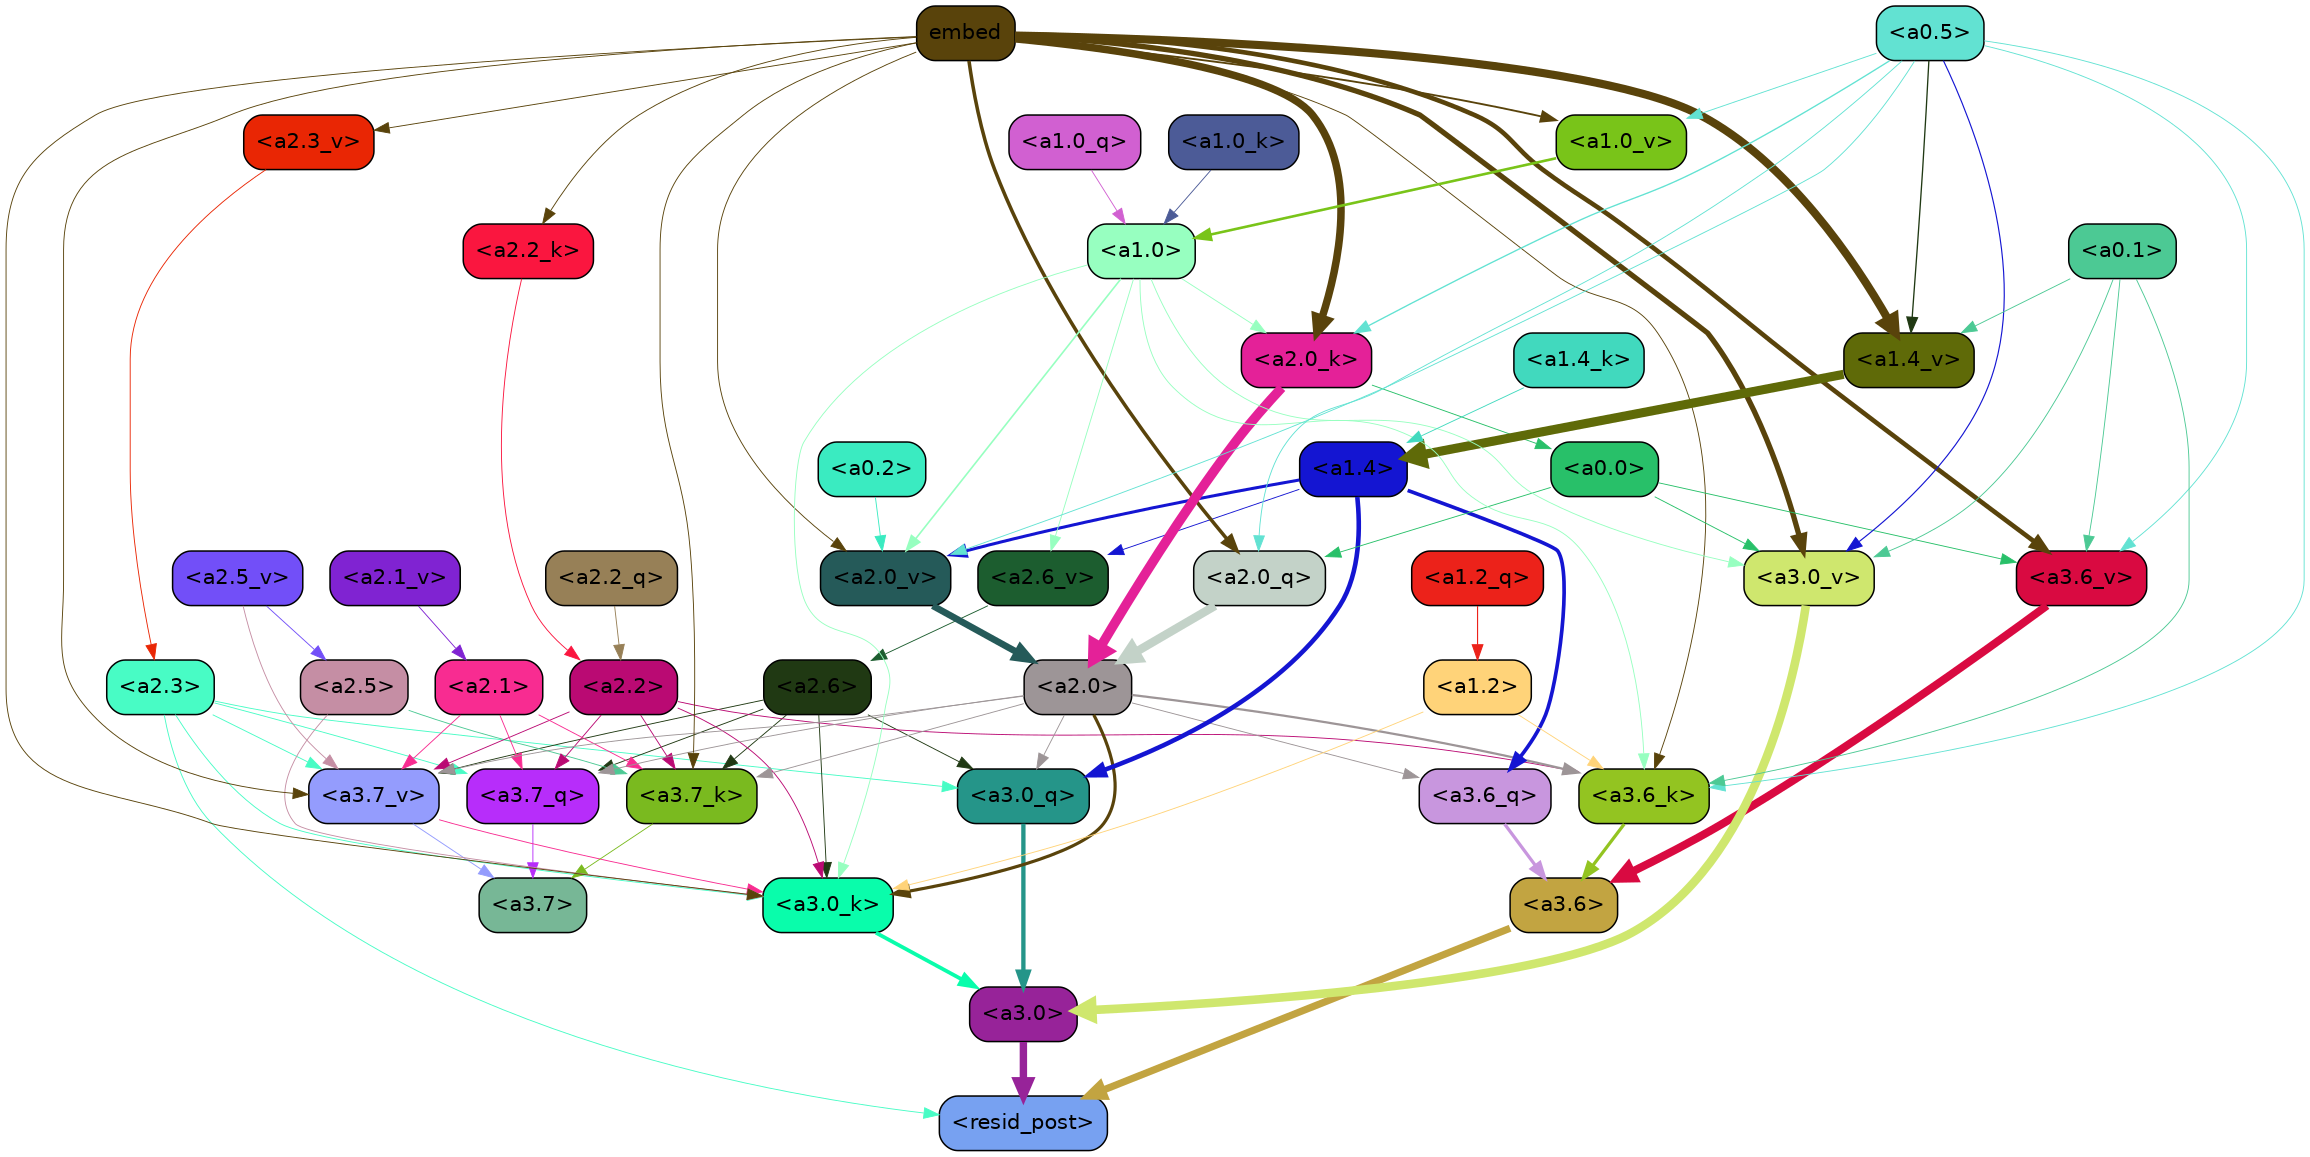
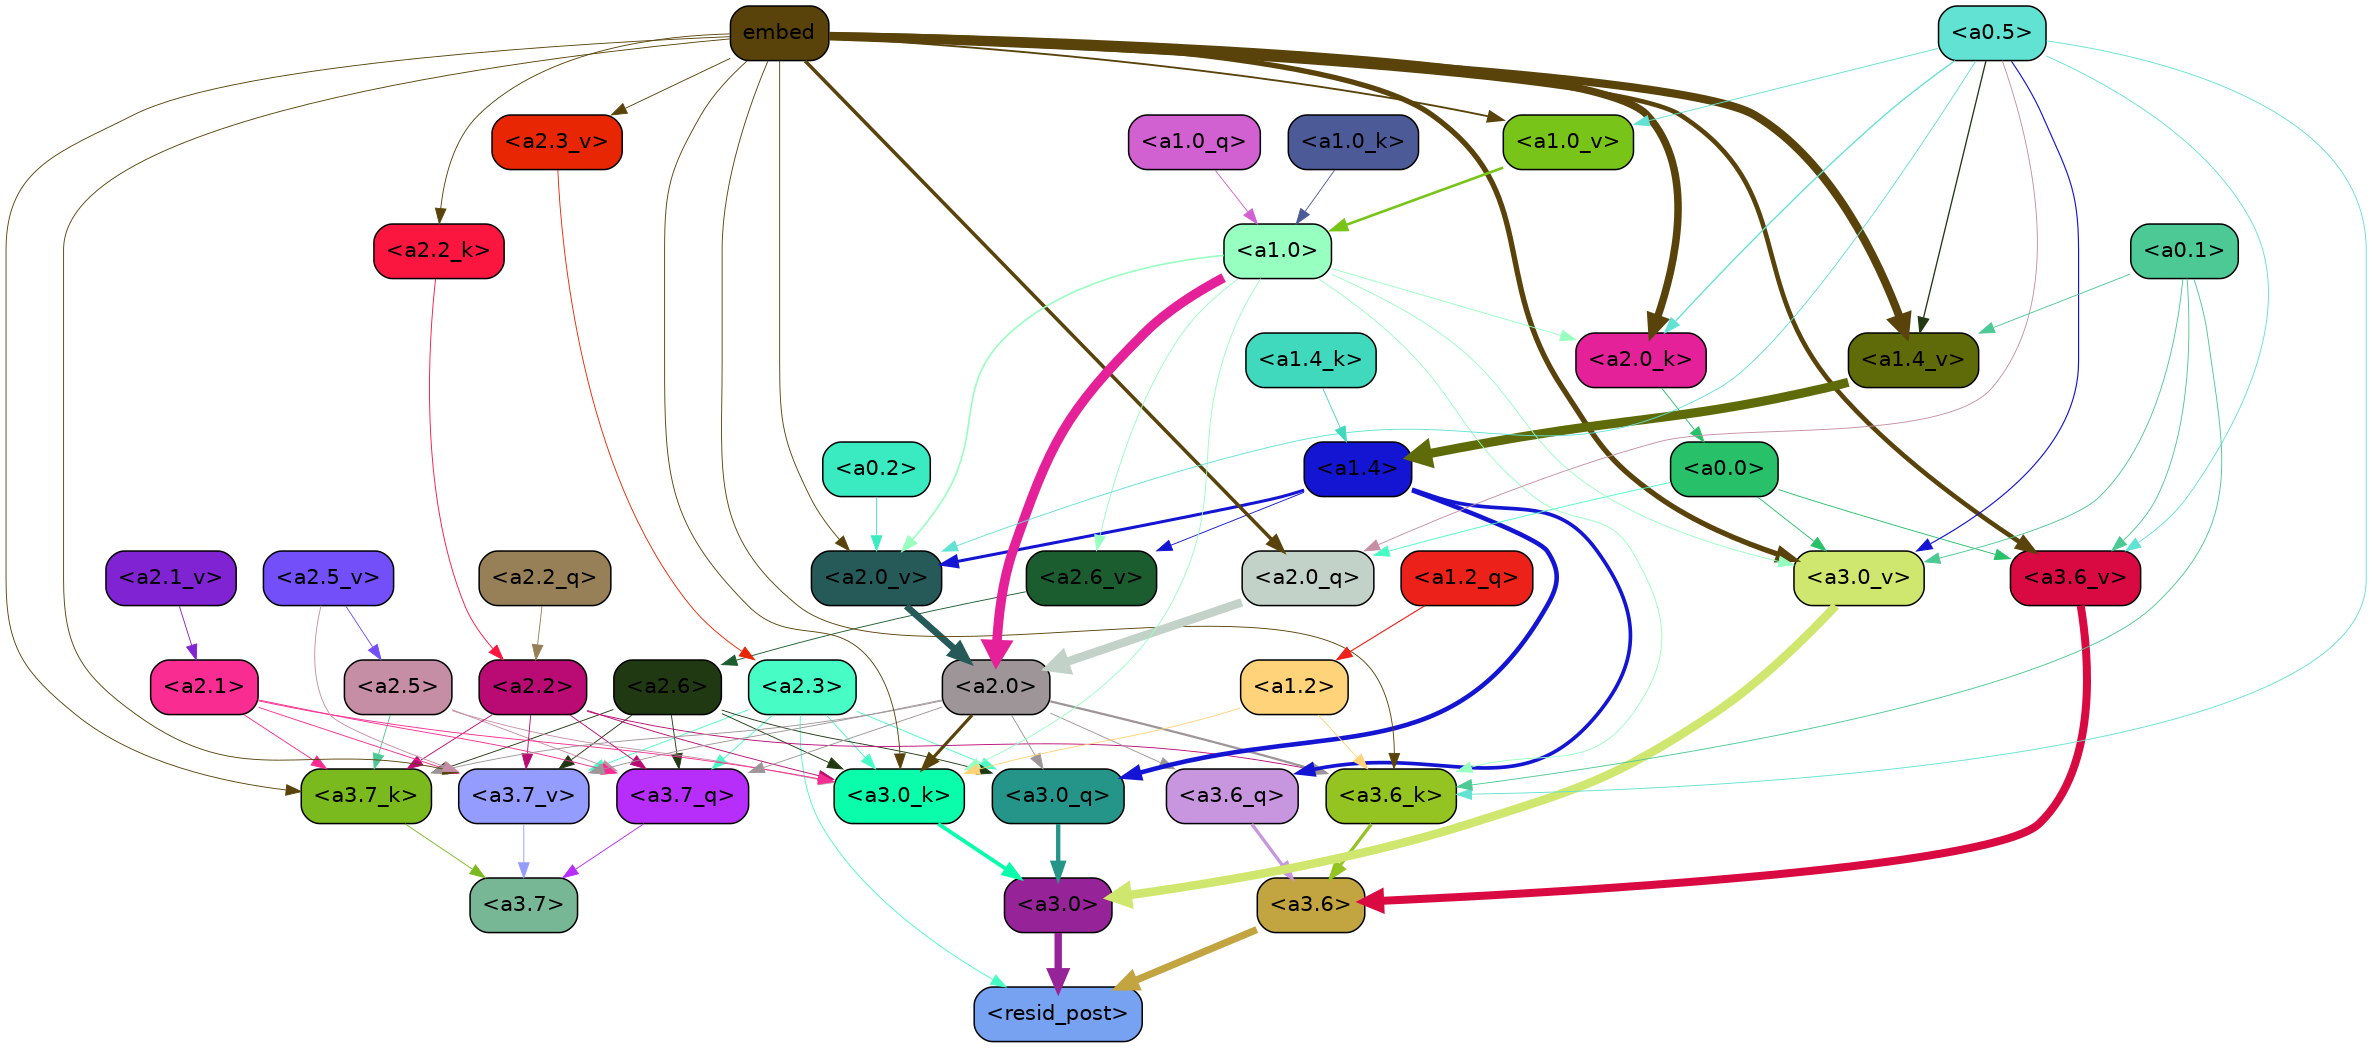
edge "<a0.5>" -> "<a2.0_q>": color #62e2d2 -> #c58ea4
edge "<a2.0_k>" -> "<a2.0>": now "<a1.0>" -> "<a2.0>"
edge "<a0.0>" -> "<a2.0_q>": color #28c069 -> #48fcc5
edge "<a2.5>" -> "<a3.7_q>": added
edge "<a3.7_v>" -> "<a3.0_k>": now "<a2.1>" -> "<a3.0_k>"
